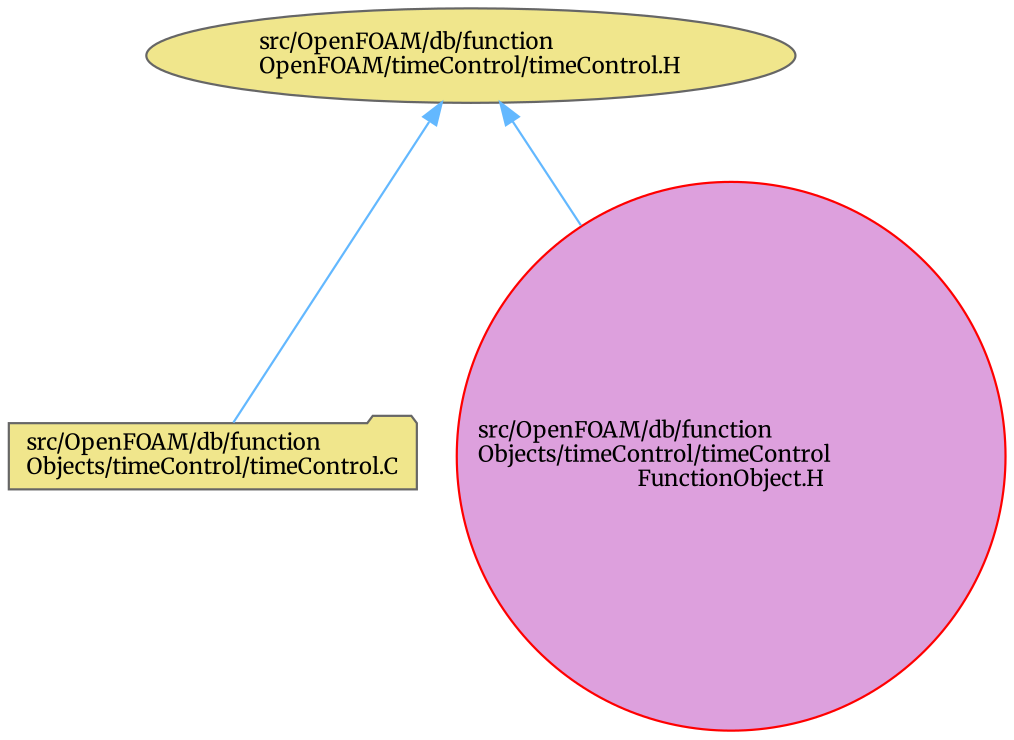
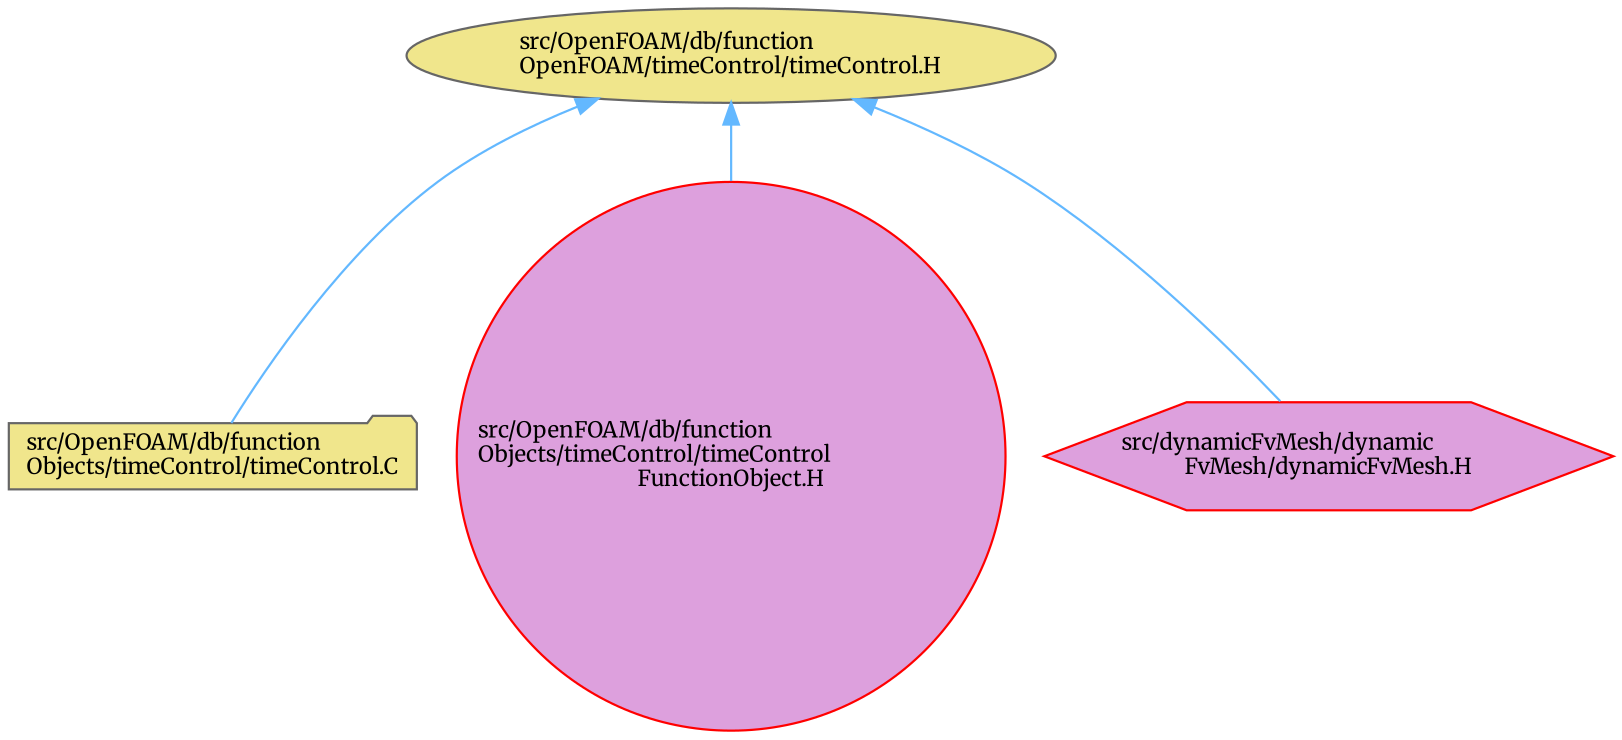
node "src/dynamicFvMesh/dynamic FvMesh/dynamicFvMesh.H": added
